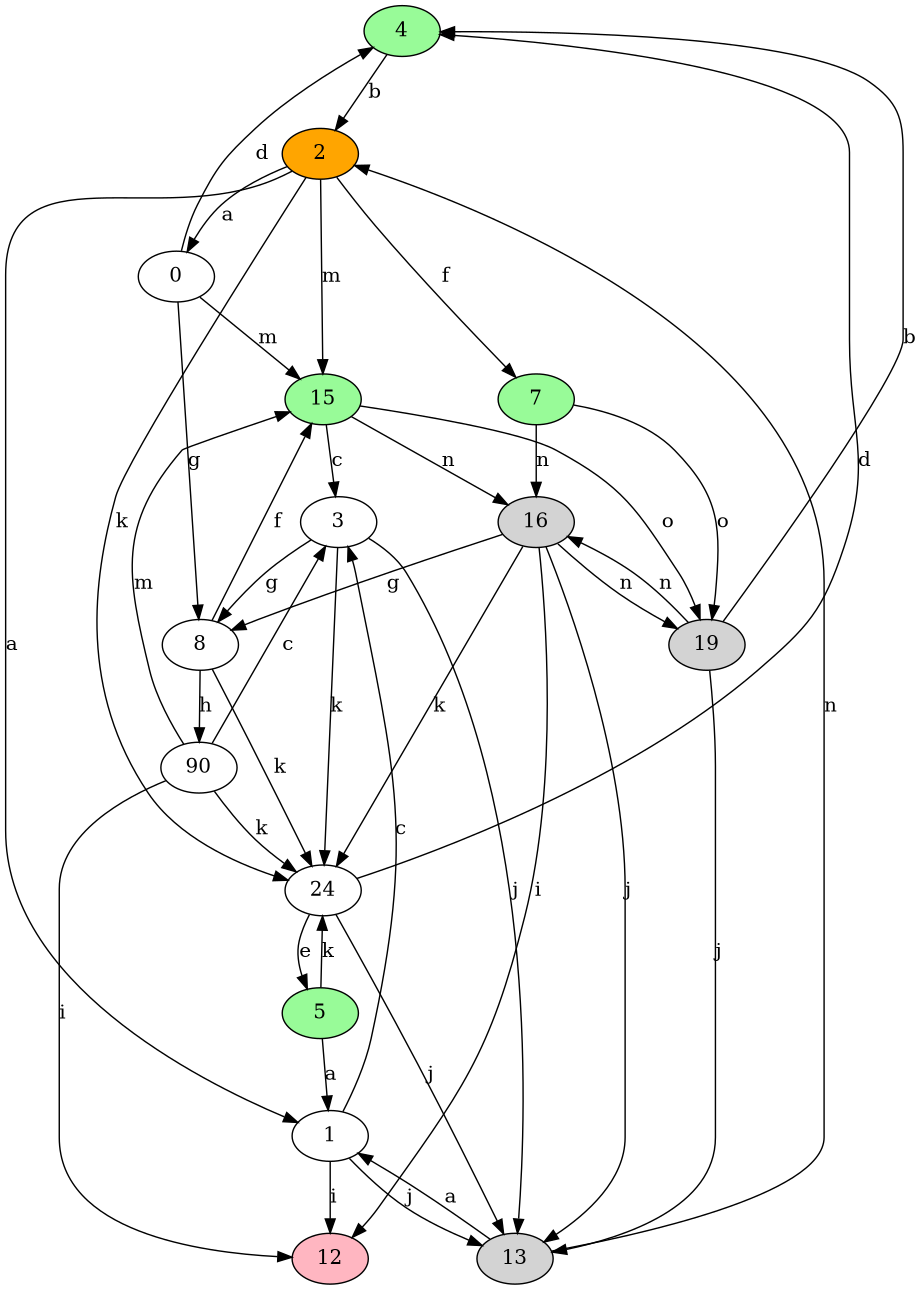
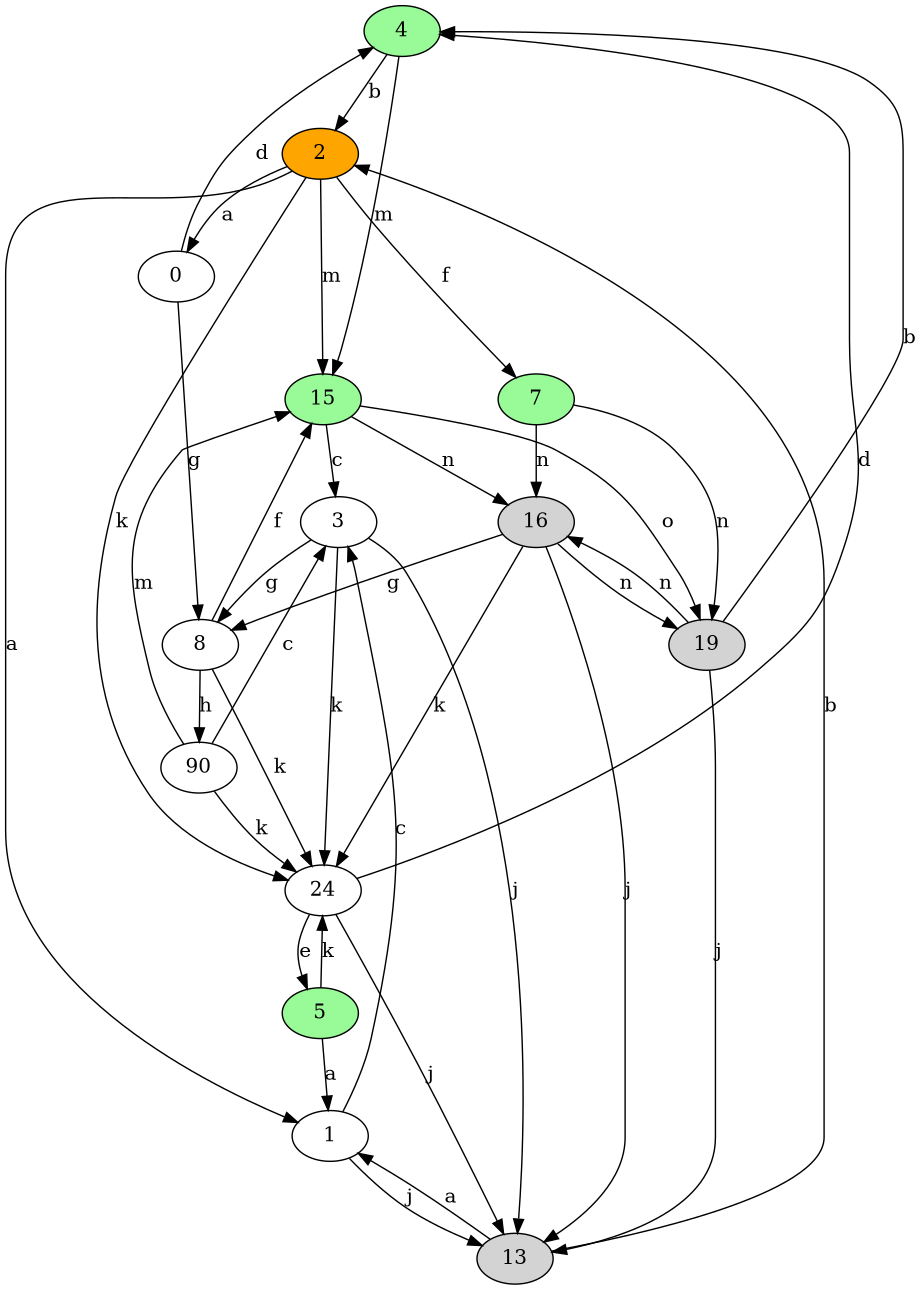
edge "0" -> "15": now "4" -> "15"
edge "7" -> "19": label "o" -> "n"
edge "13" -> "2": label "n" -> "b"
node "12": removed
